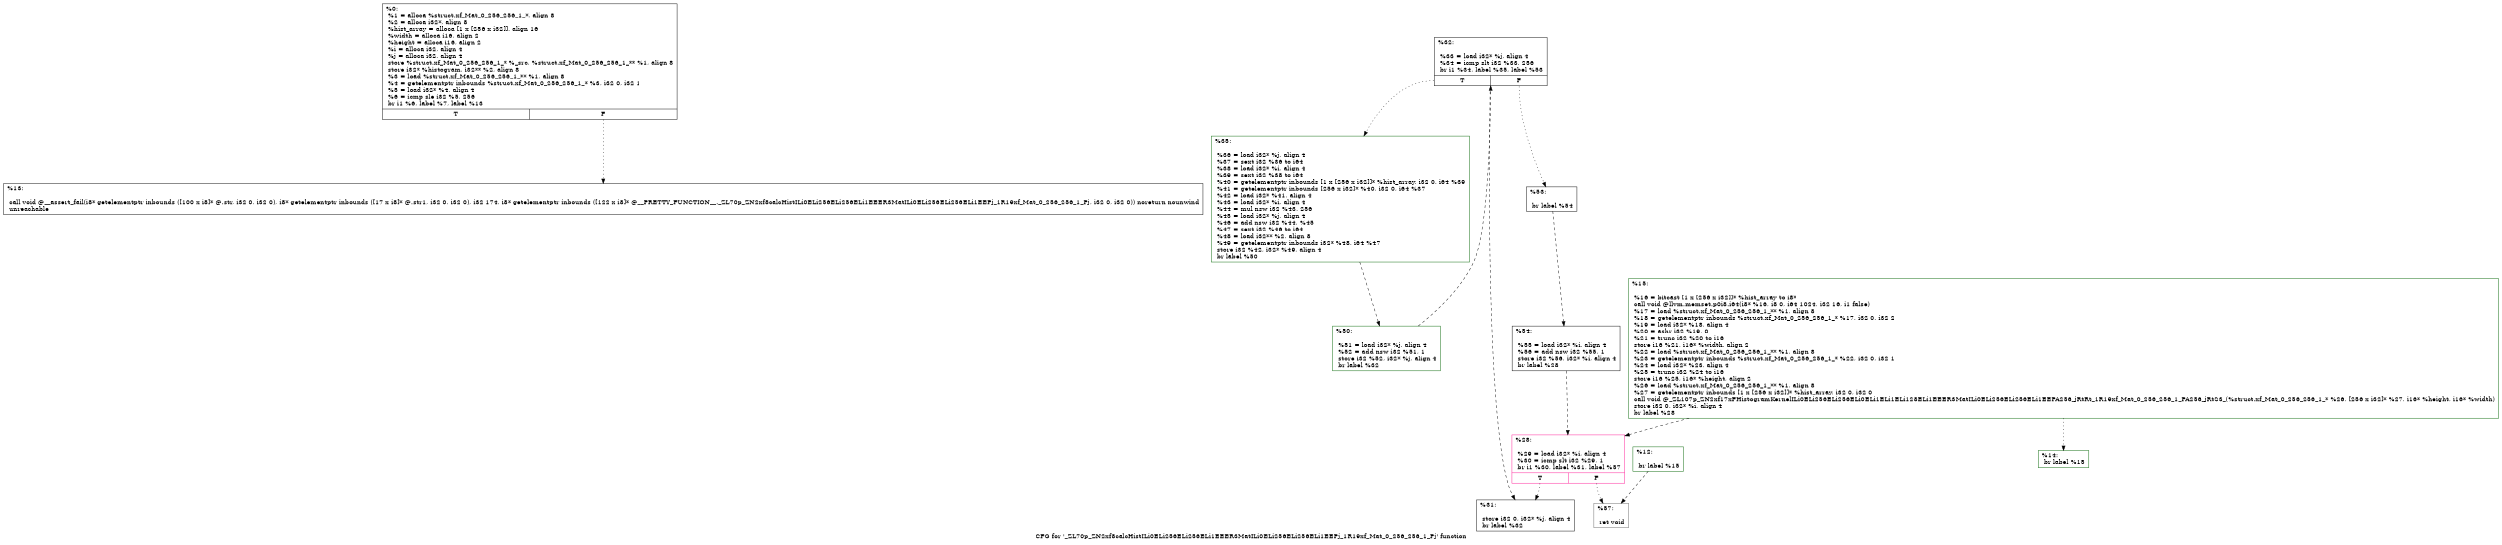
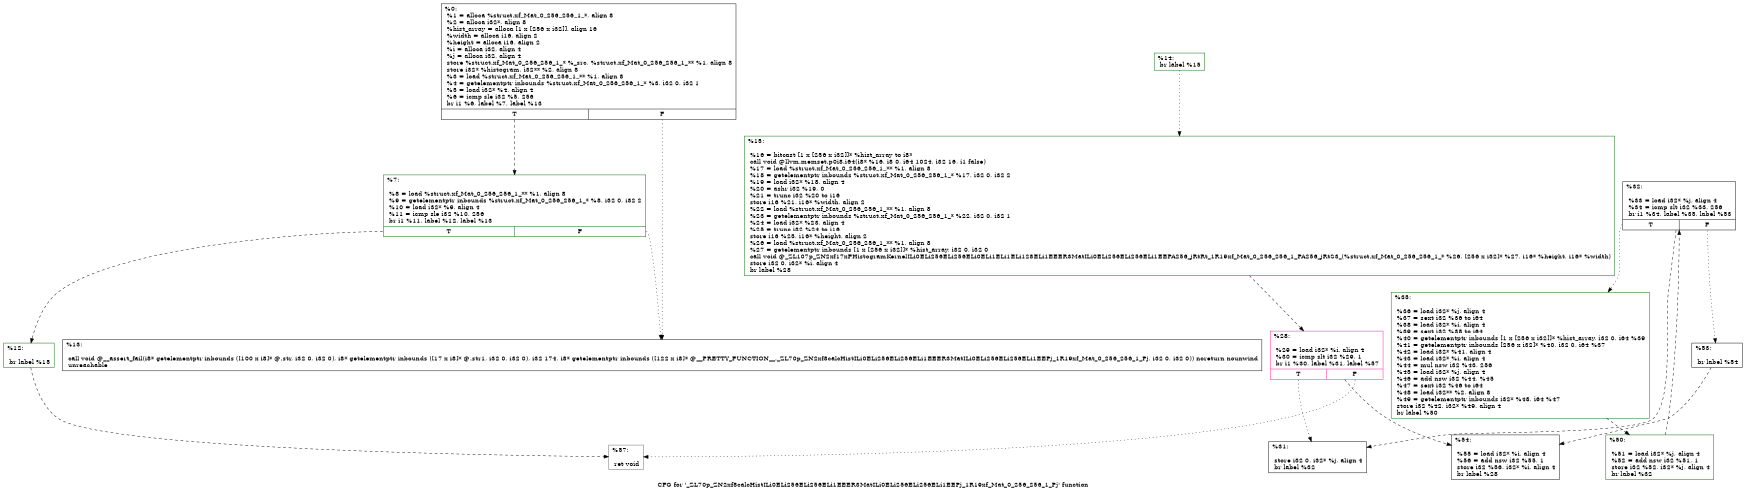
node "%7:": added
edge "%54:" -> "%28:": reversed
edge "%15:" -> "%14:": reversed
